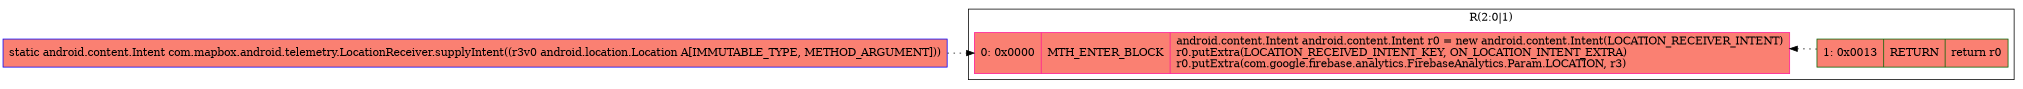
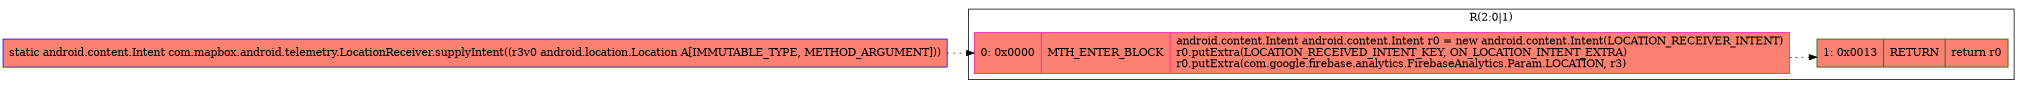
edge "1: 0x0013" -> "0: 0x0000": reversed
